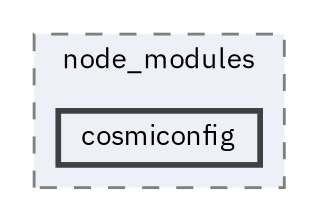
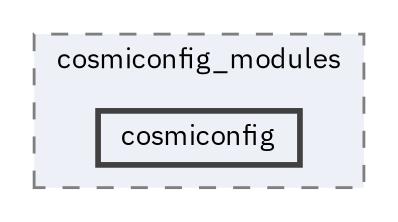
cluster "node_modules": label "node_modules" -> "cosmiconfig_modules"
